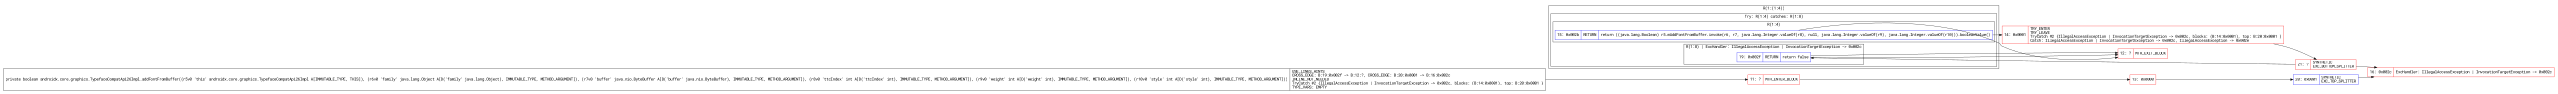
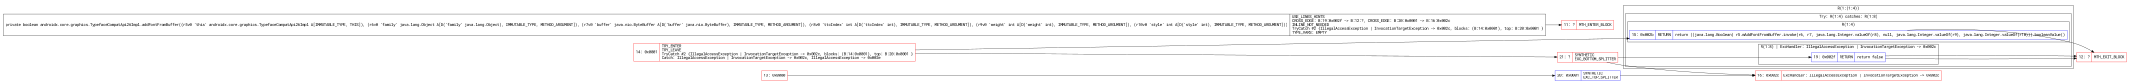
edge "15: 0x002b" -> "14: 0x0001": reversed
edge "11: ?" -> "13: 0x0000": removed
